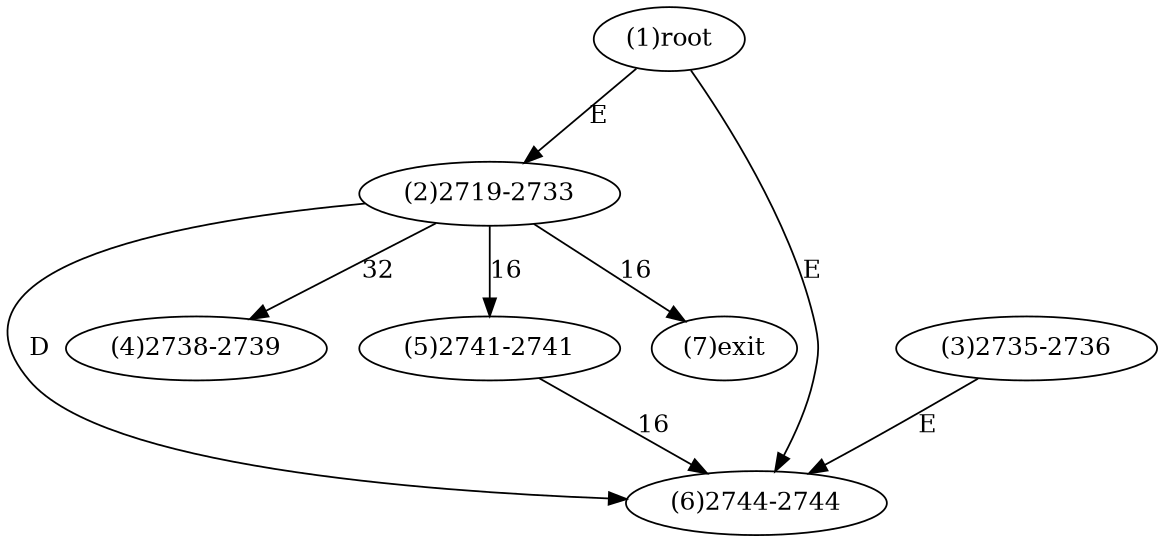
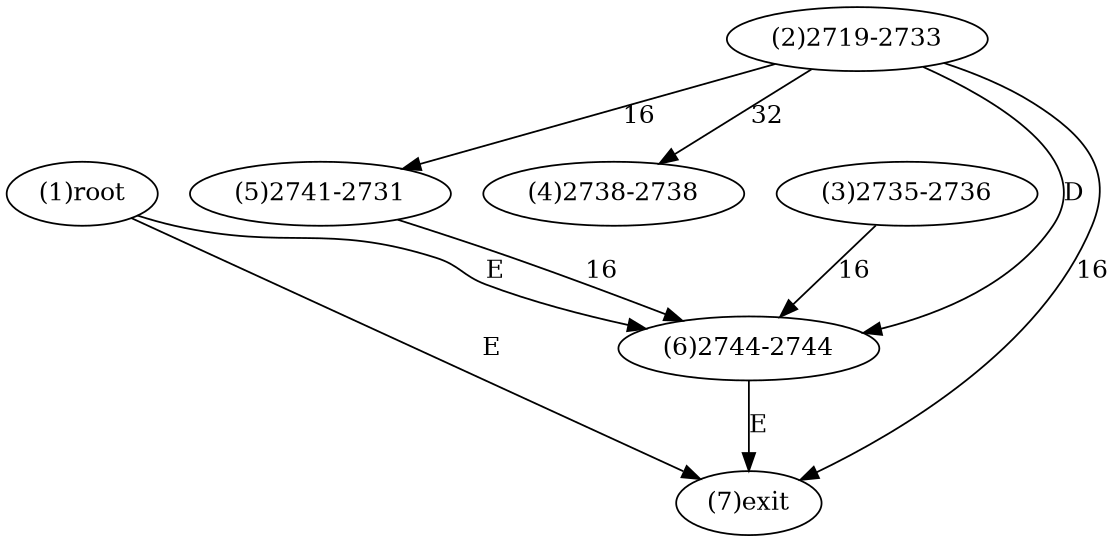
edge "(1)root" -> "(2)2719-2733": now "(1)root" -> "(7)exit"
node "(4)2738-2739": label "(4)2738-2739" -> "(4)2738-2738"
node "(5)2741-2741": label "(5)2741-2741" -> "(5)2741-2731"
edge "(6)2744-2744" -> "(7)exit": added, label "E"
edge "(3)2735-2736" -> "(6)2744-2744": label "E" -> "16"
